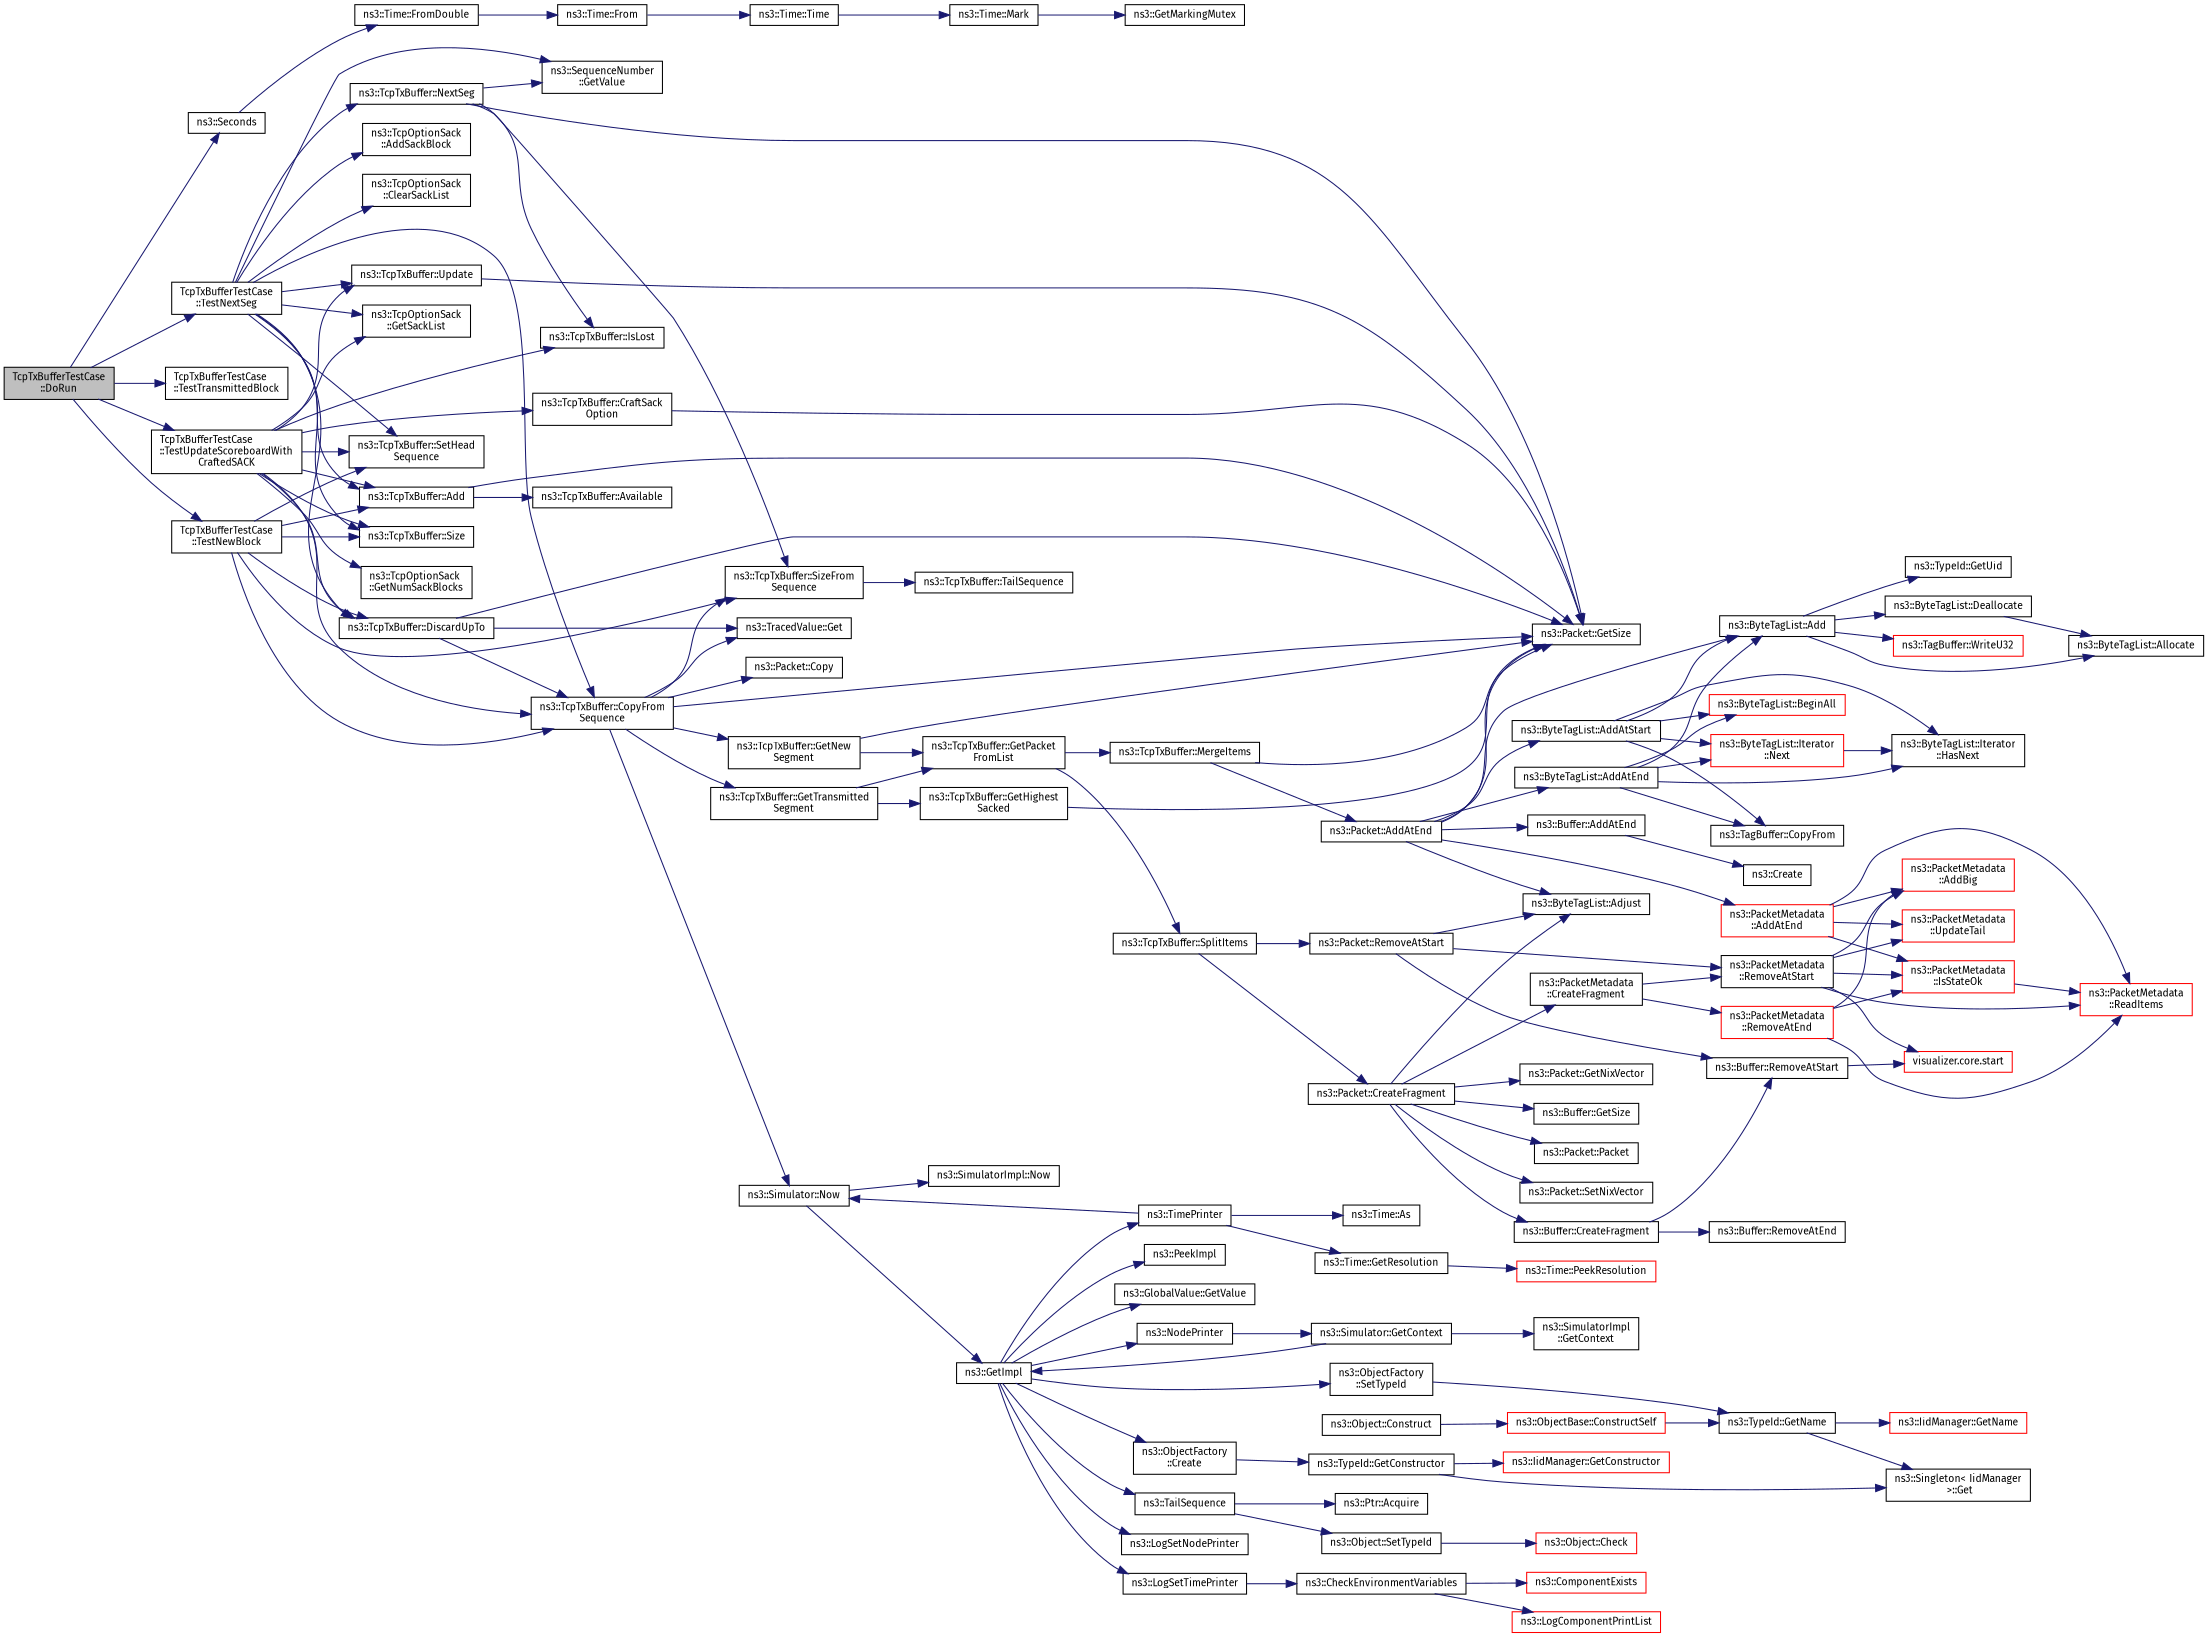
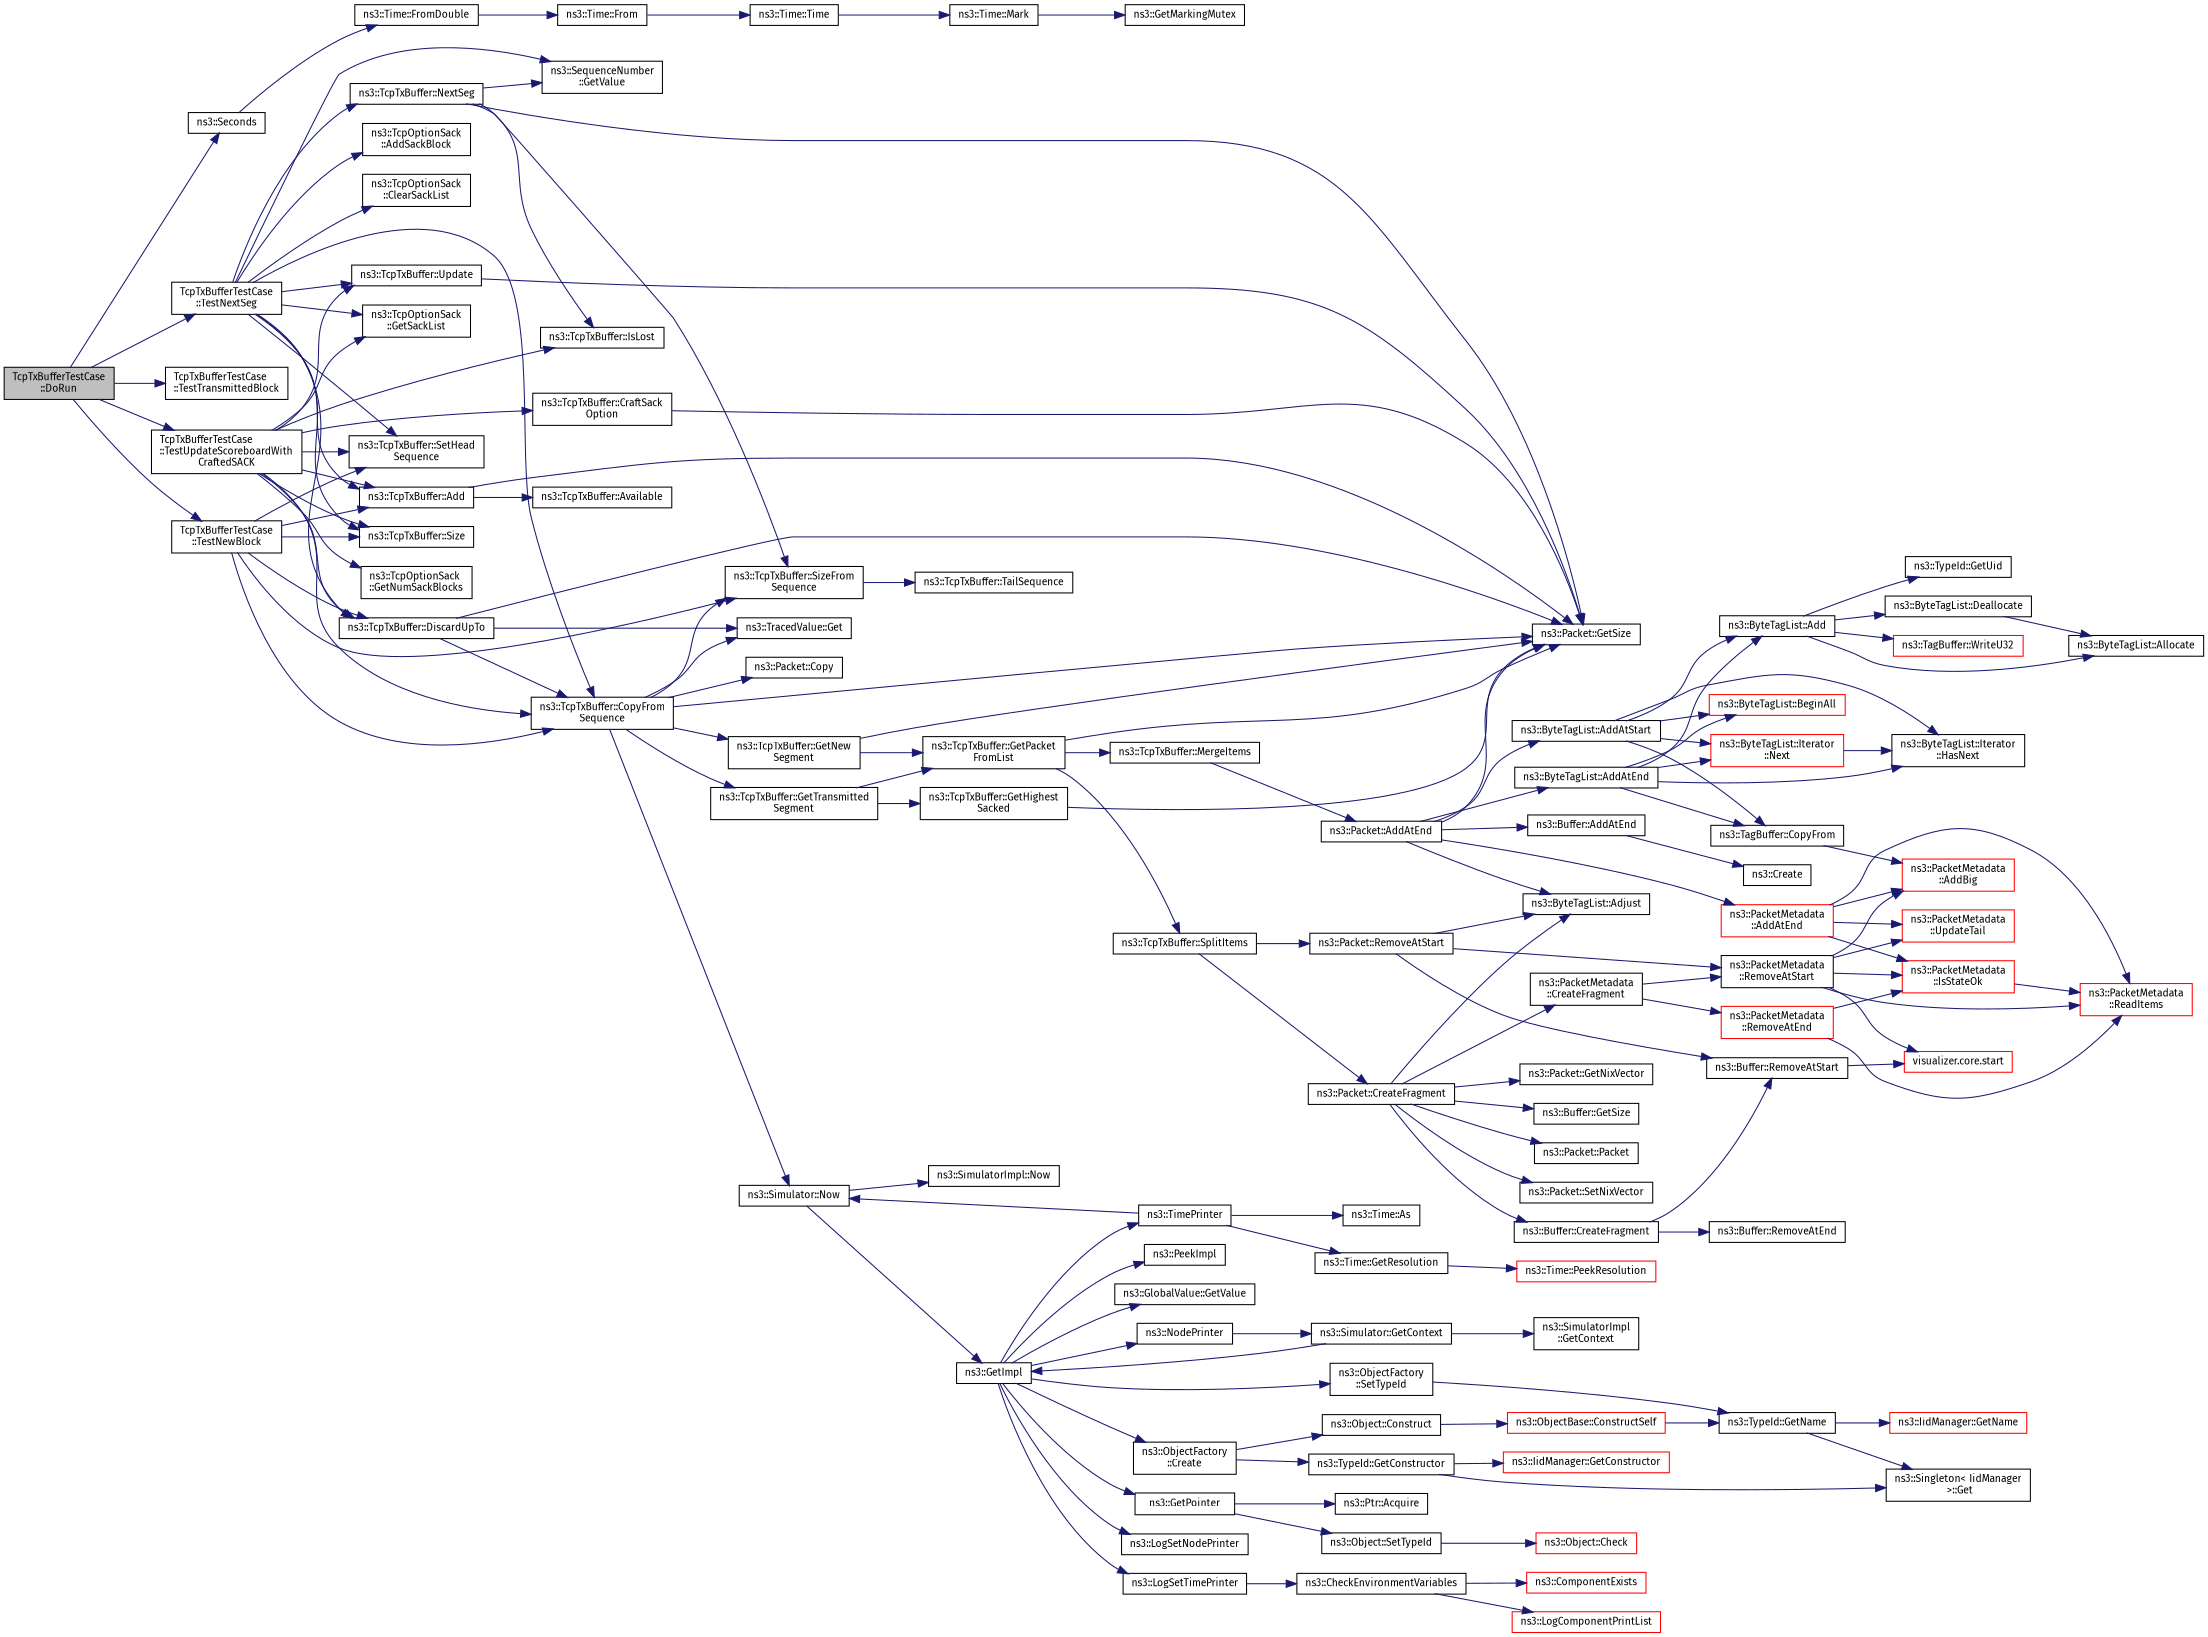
edge "ns3::Packet::AddAtEnd" -> "ns3::ByteTagList::Add": removed
edge "ns3::TcpTxBuffer::MergeItems" -> "ns3::Packet::GetSize": now "ns3::TcpTxBuffer::GetPacket FromList" -> "ns3::Packet::GetSize"
edge "ns3::PacketMetadata ::RemoveAtEnd" -> "ns3::PacketMetadata ::AddBig": now "ns3::TagBuffer::CopyFrom" -> "ns3::PacketMetadata ::AddBig"
edge "ns3::ObjectFactory ::Create" -> "ns3::Object::Construct": added
node "ns3::TailSequence": label "ns3::TailSequence" -> "ns3::GetPointer"
